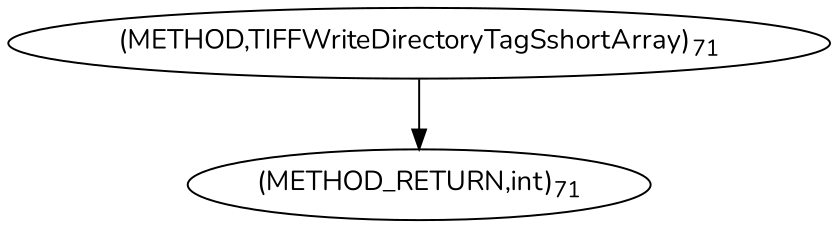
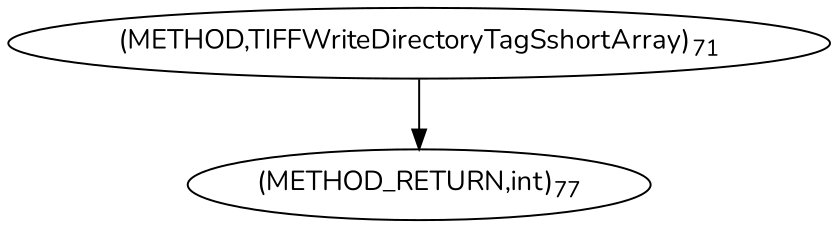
node "(METHOD_RETURN,int)": text "71" -> "77"
